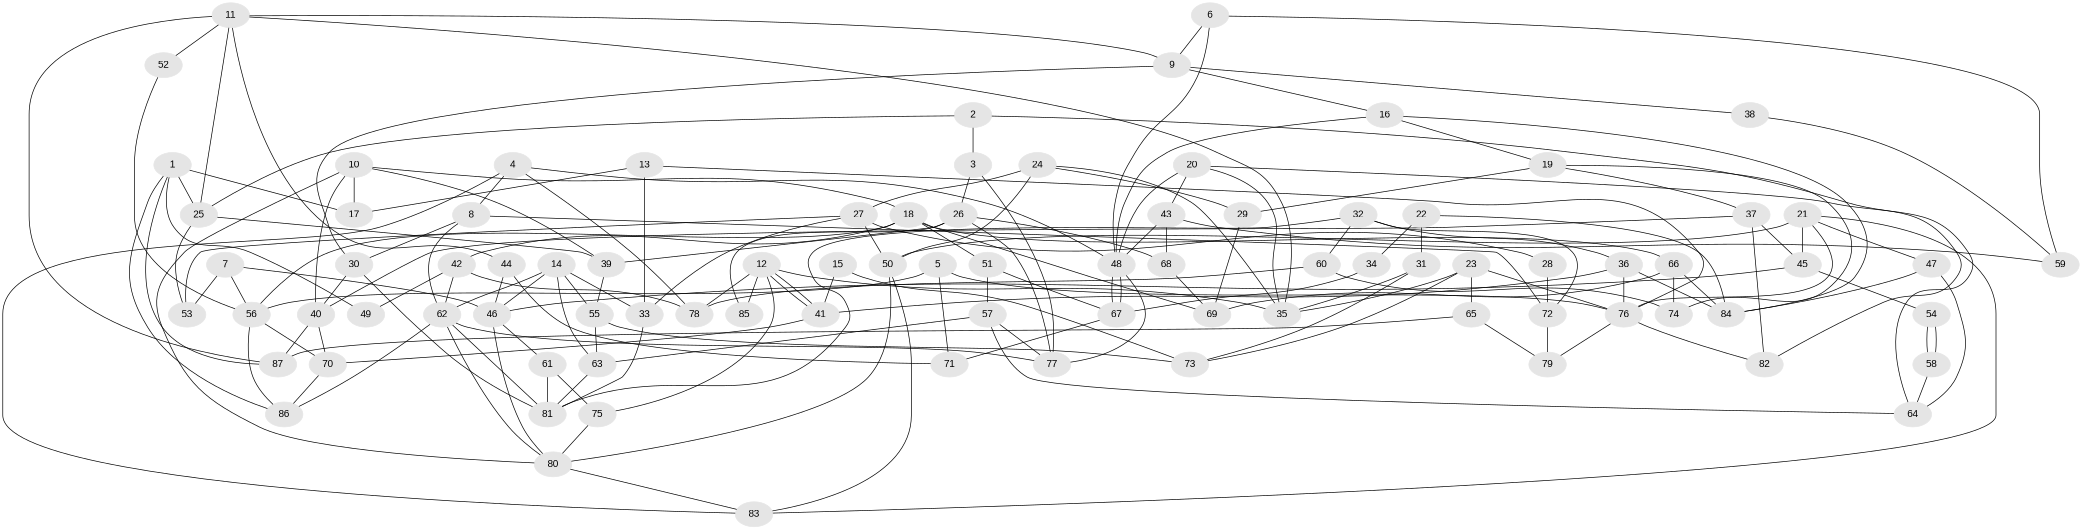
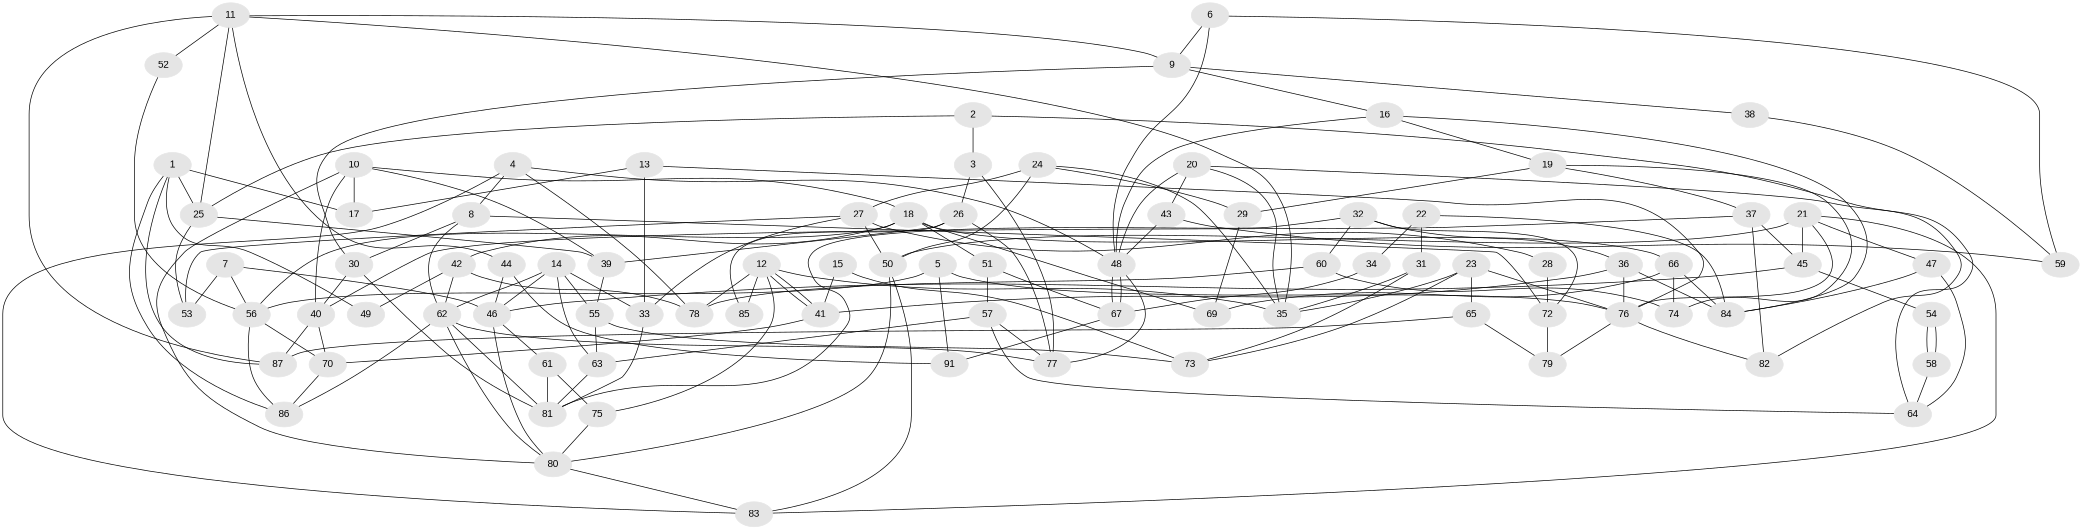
node "68": removed
node "71": label "71" -> "91"
